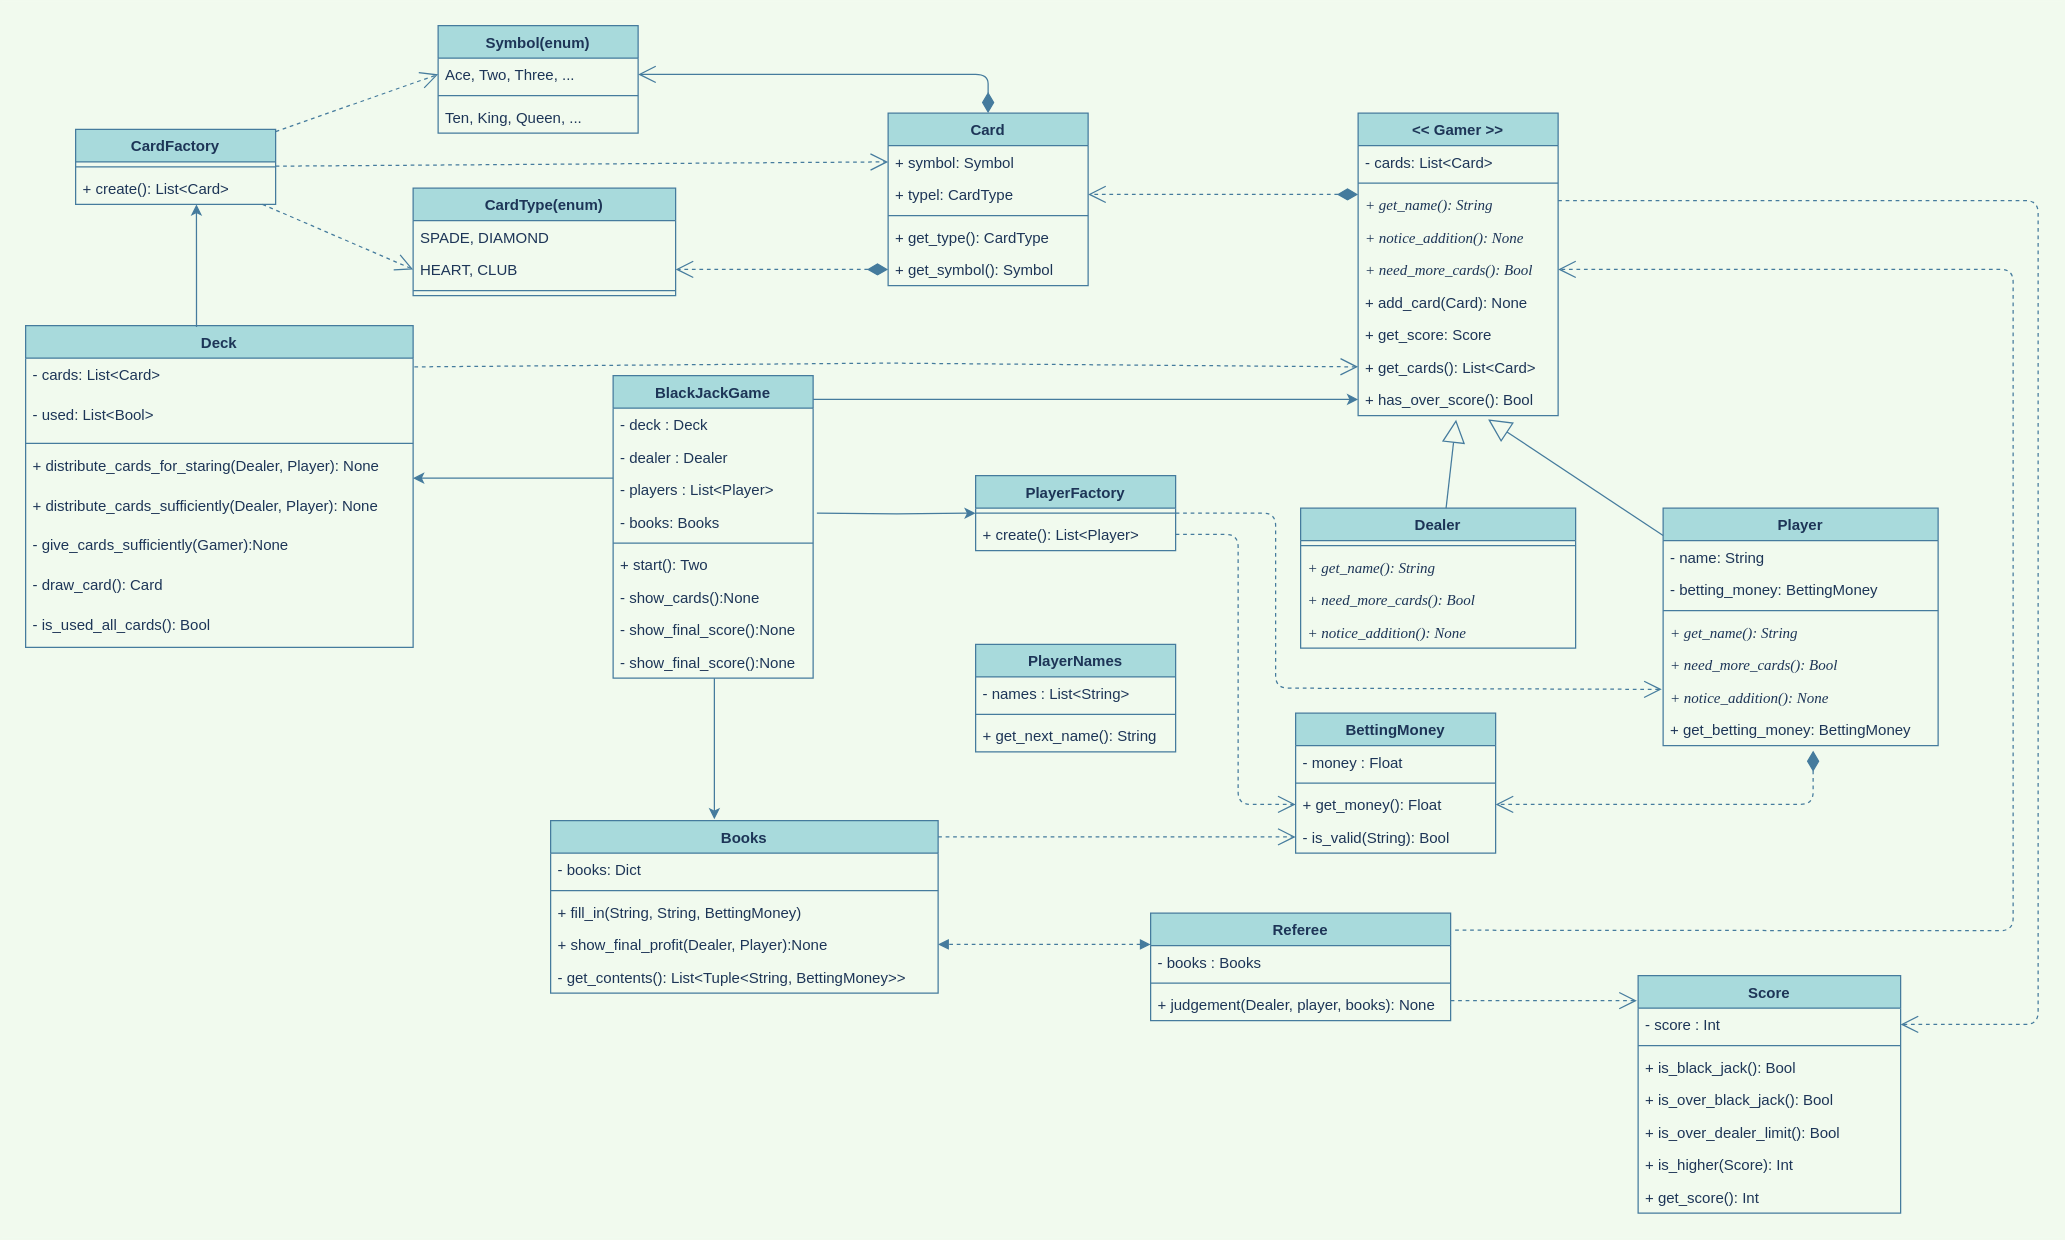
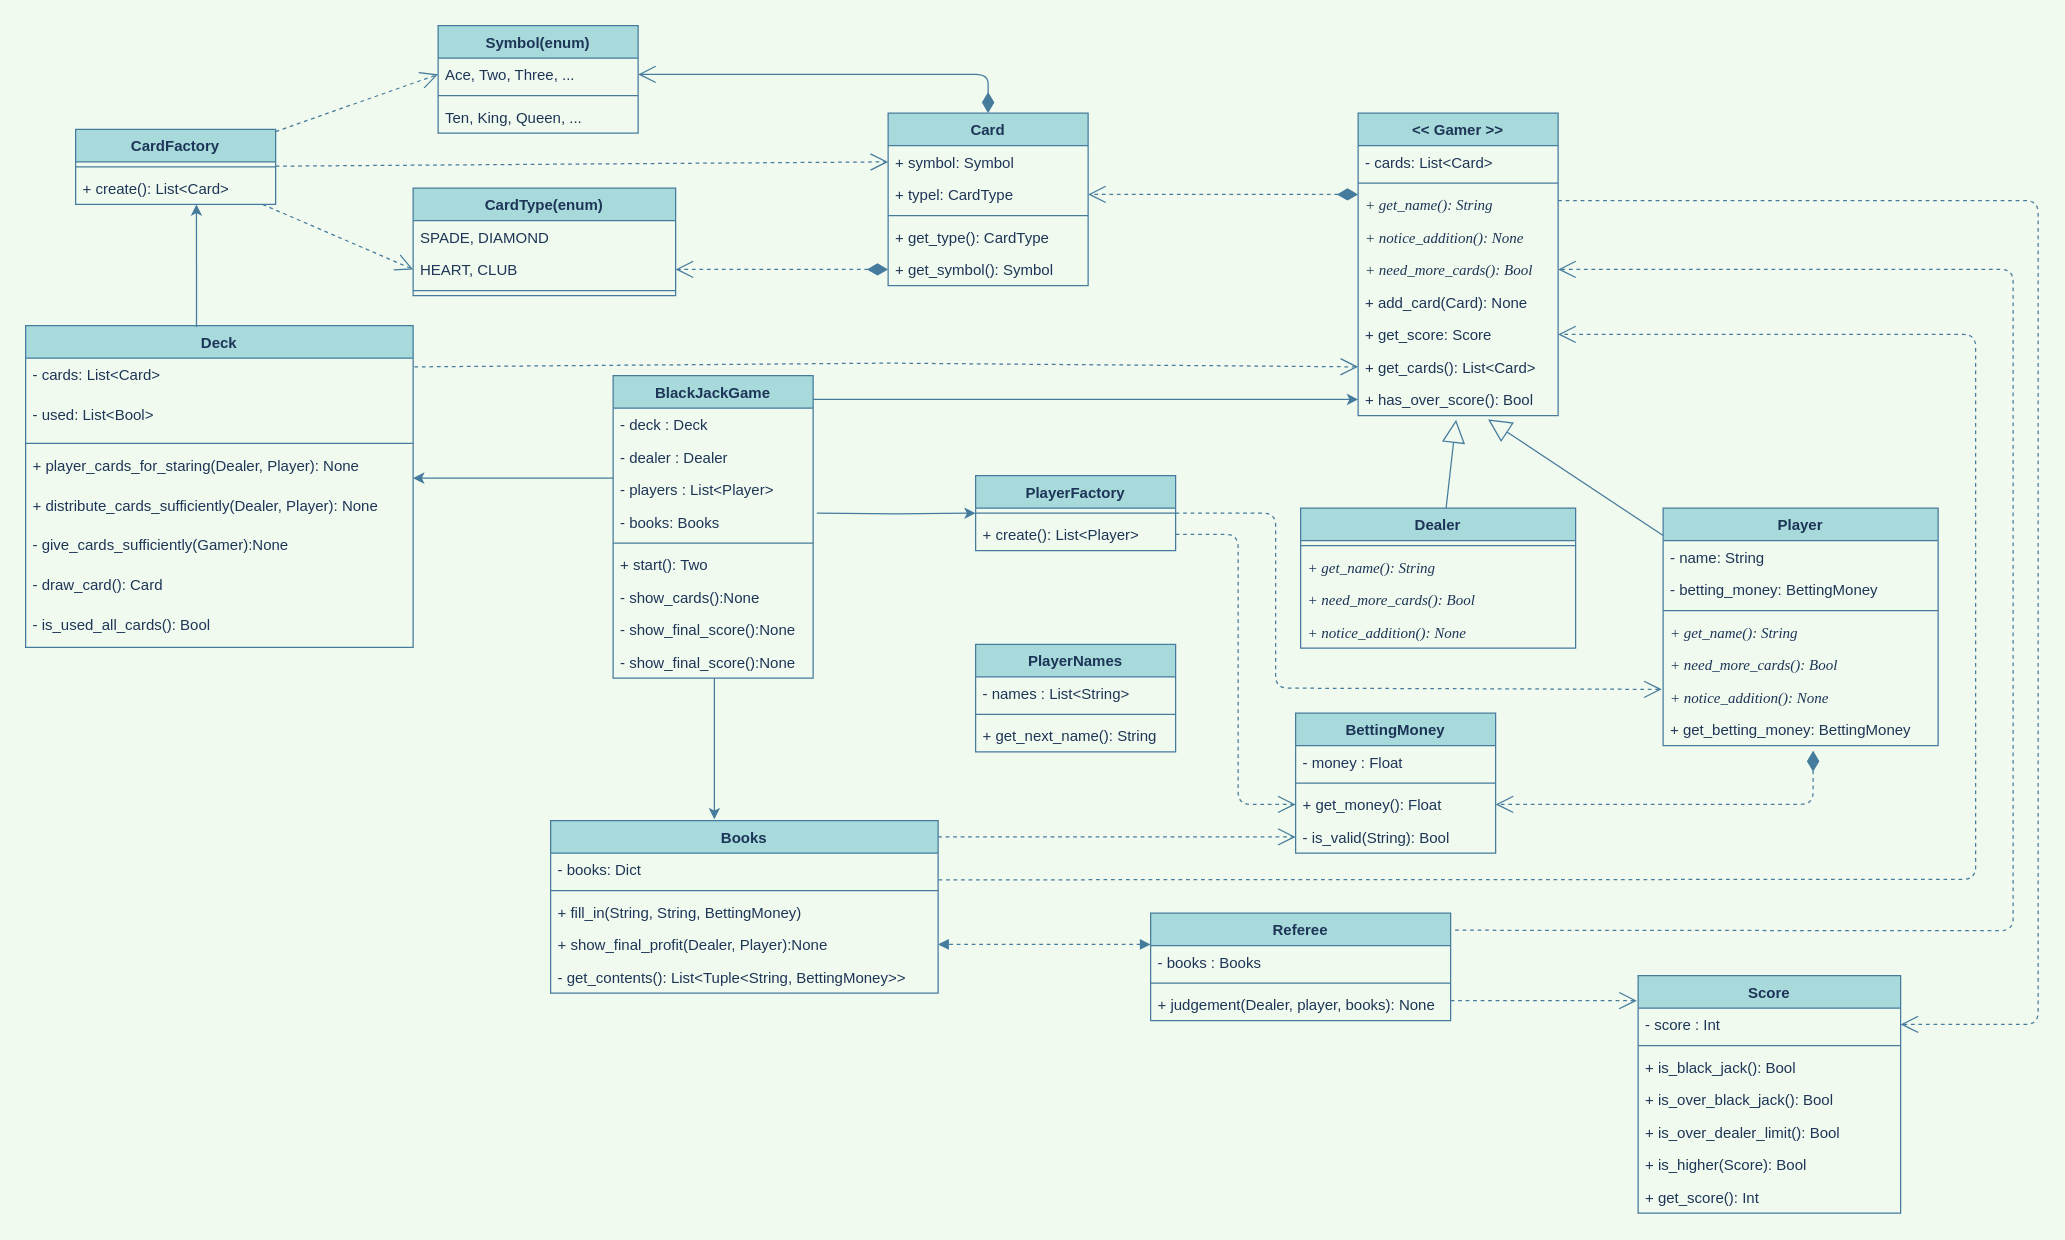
node "+ distribute_cards_for_staring(Dealer, Player): None": label "+ distribute_cards_for_staring(Dealer, Player): None" -> "+ player_cards_for_staring(Dealer, Player): None"
edge "- books: Dict" -> "+ get_score: Score": added
node "+ is_higher(Score): Int": label "+ is_higher(Score): Int" -> "+ is_higher(Score): Bool"
